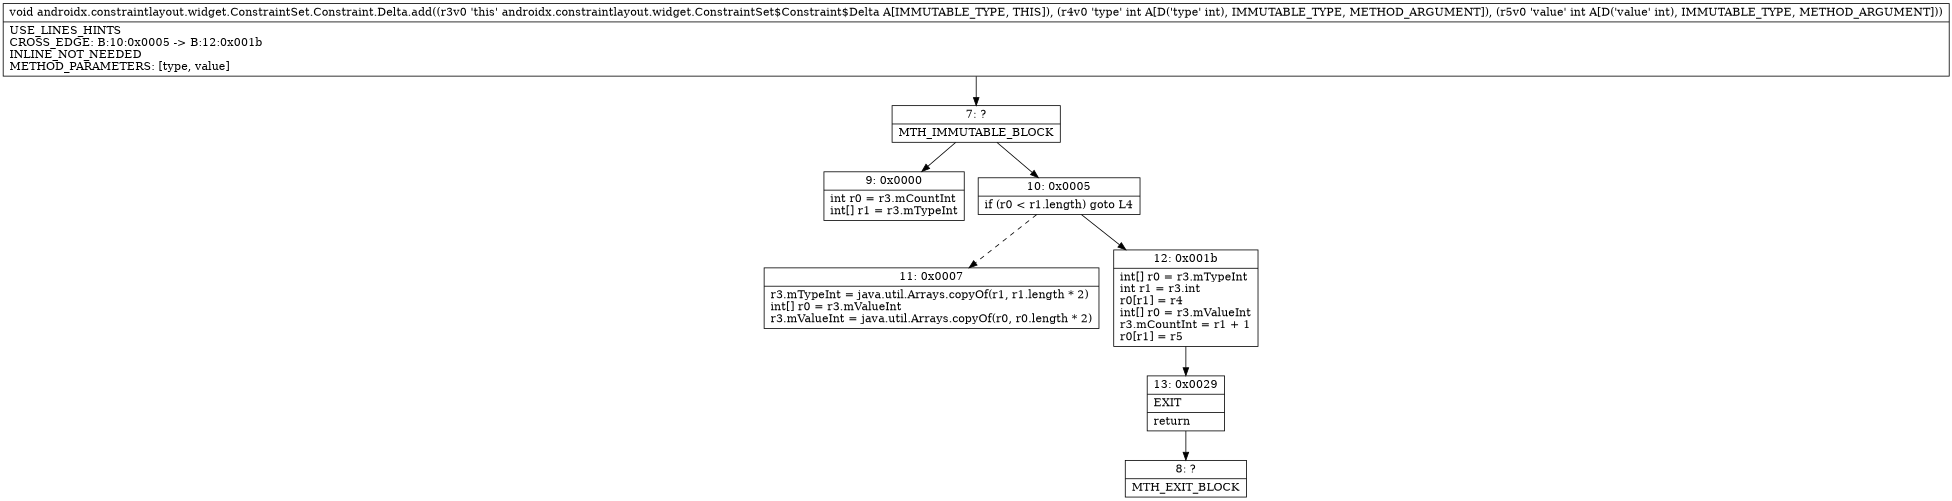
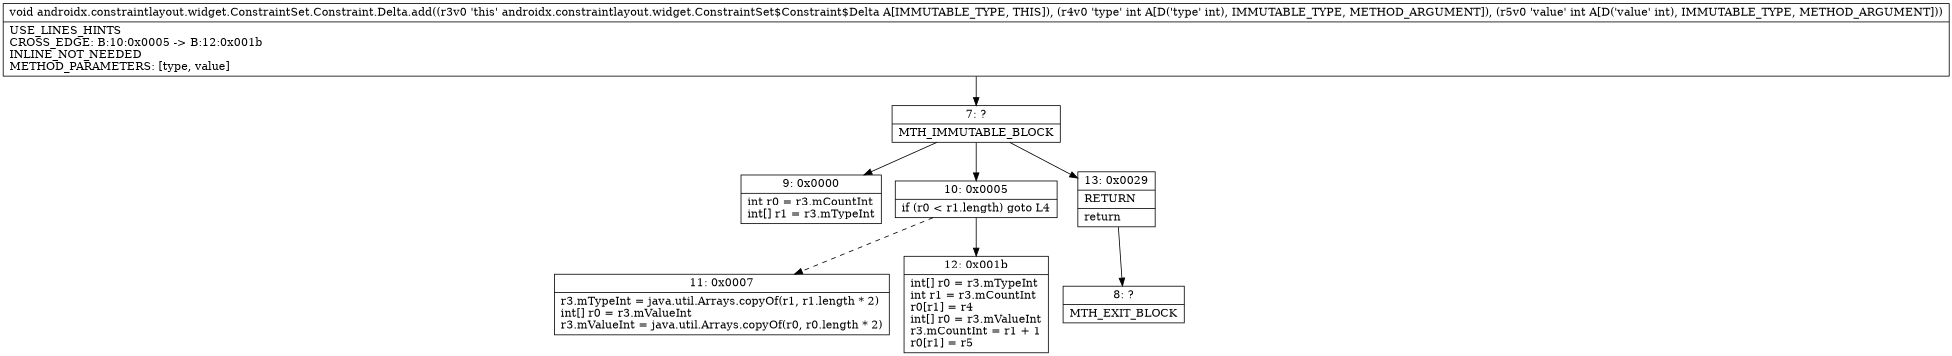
node "12: 0x001b": text "int r1 = r3.int" -> "int r1 = r3.mCountInt"
edge "12: 0x001b" -> "13: 0x0029": now "7: ?" -> "13: 0x0029"
node "13: 0x0029": text "EXIT" -> "RETURN"
